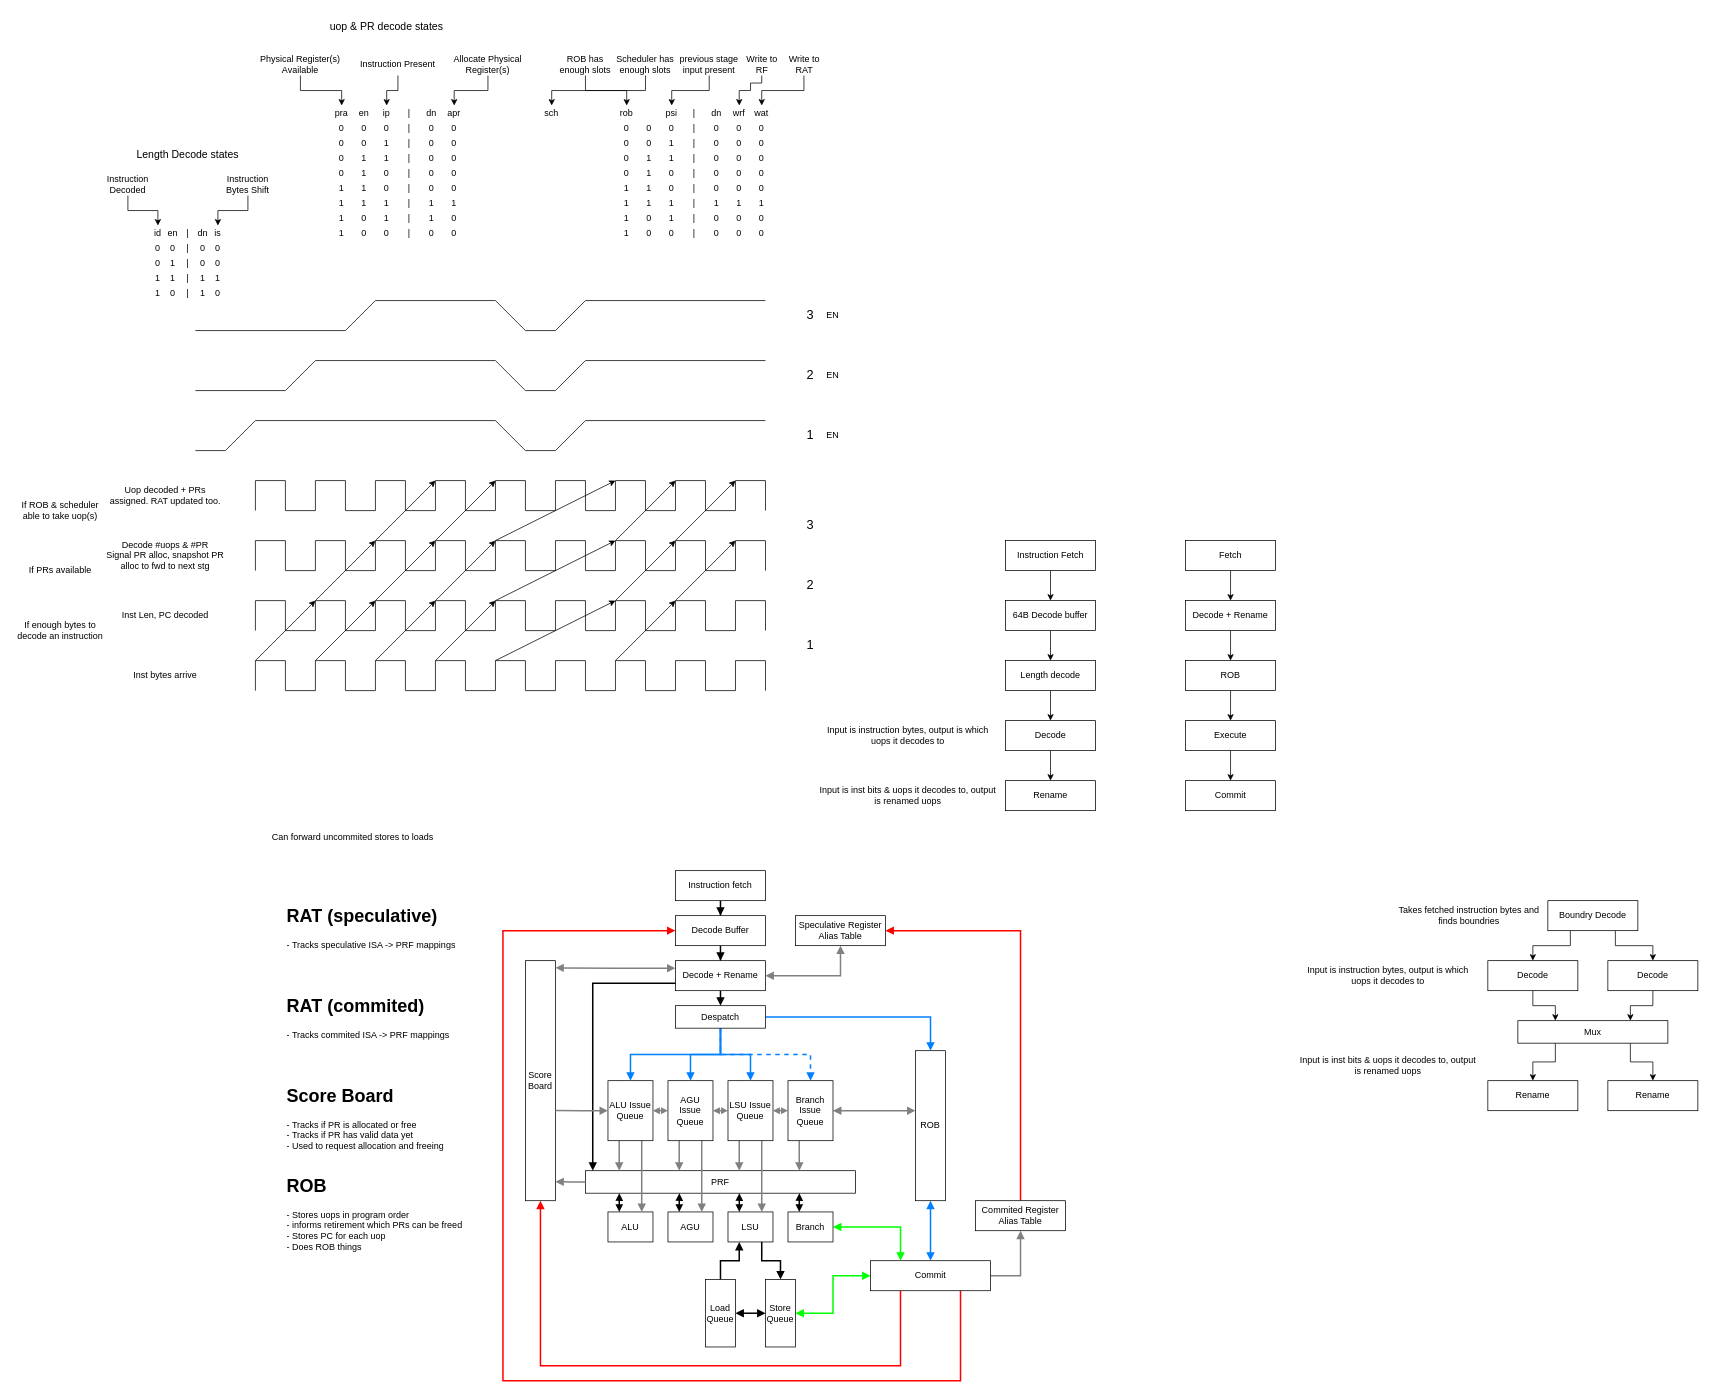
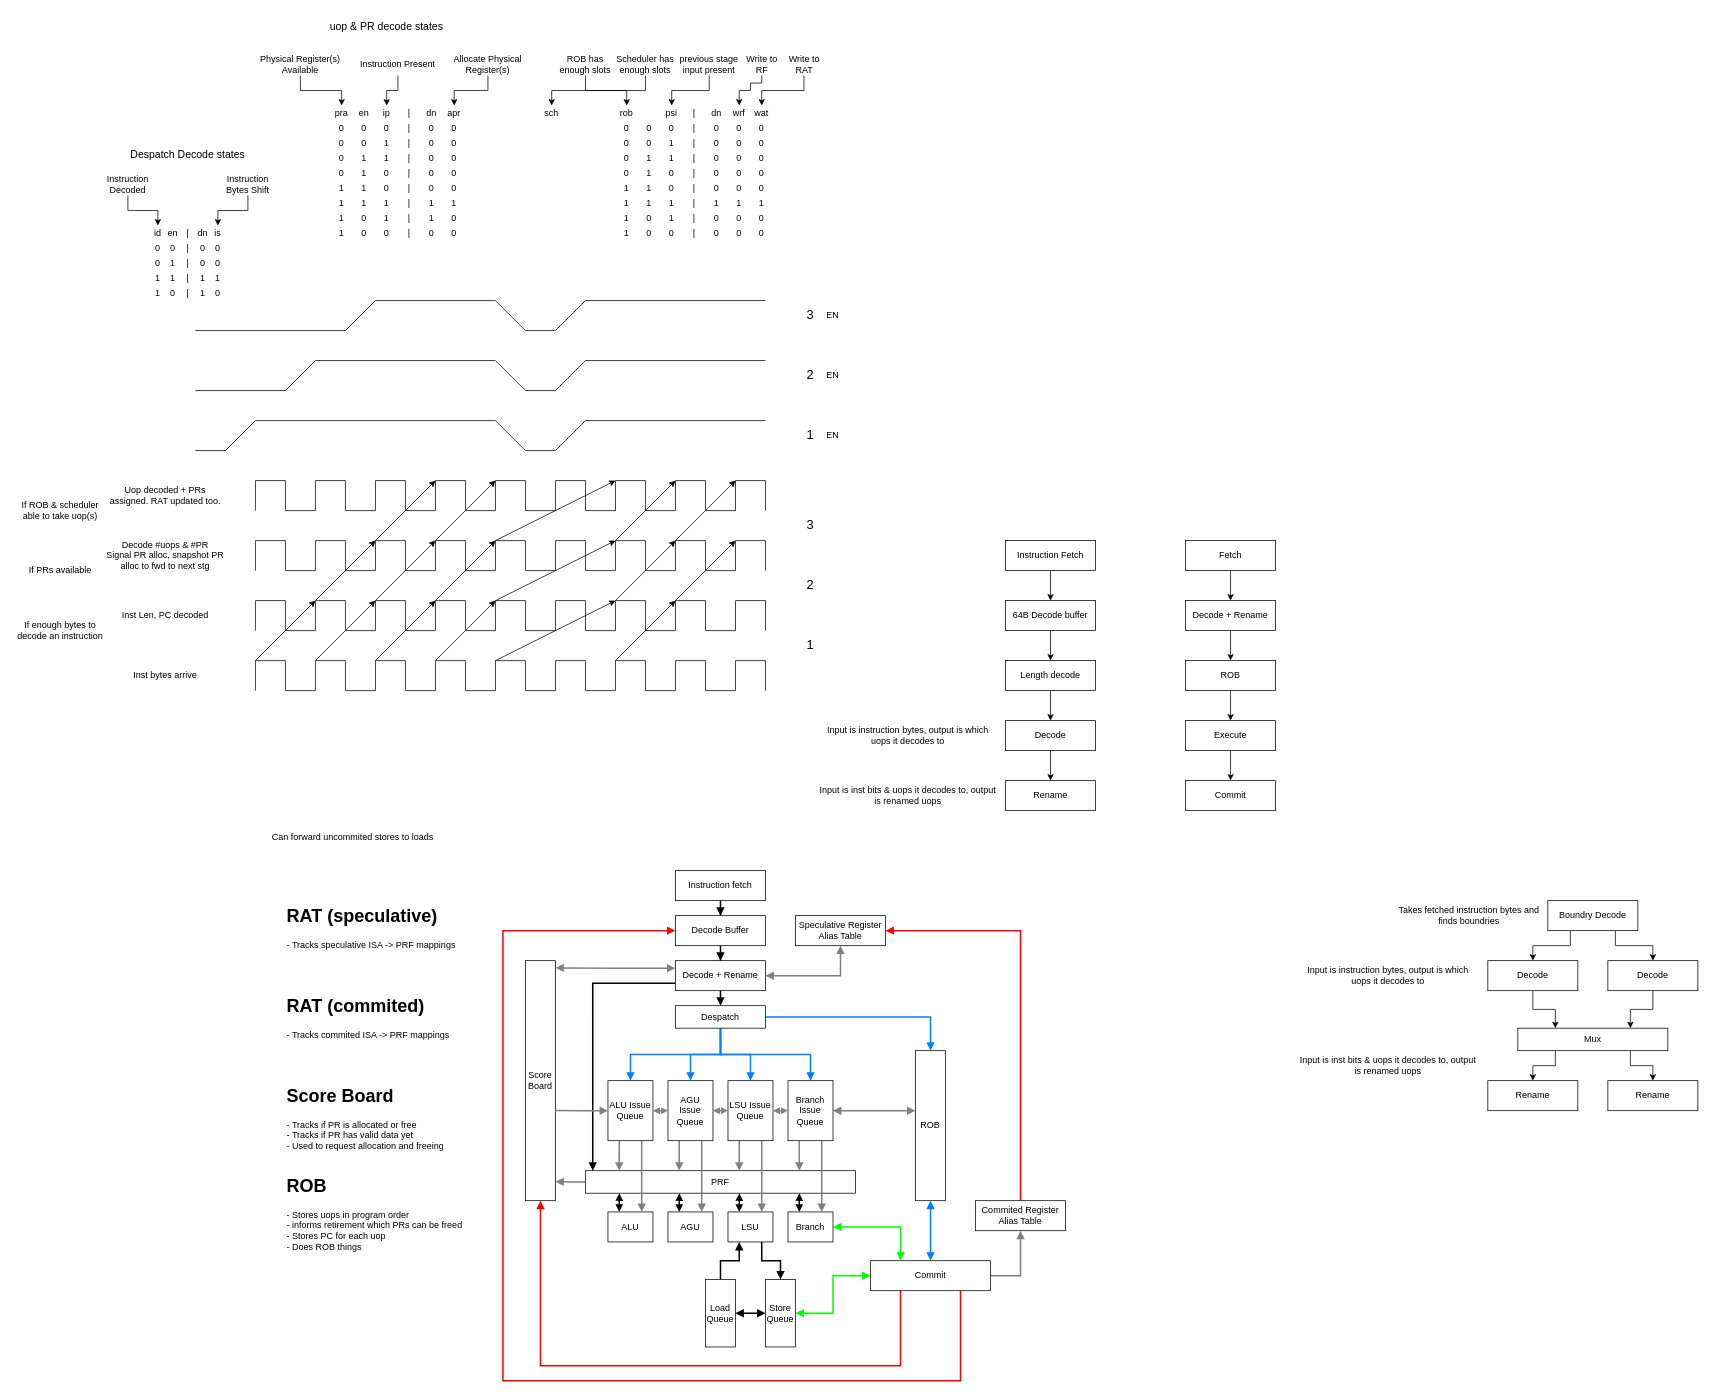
node "Length Decode states": label "Length Decode states" -> "Despatch Decode states"
node "Mux": moved (1593, 1032) -> (1593, 1039)
edge "Despatch" -> "Branch Issue Queue": style dashed -> solid
edge "Branch Issue Queue" -> "Branch": added
